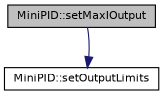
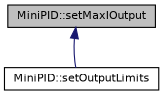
edge "MiniPID::setMaxIOutput" -> "MiniPID::setOutputLimits": reversed
